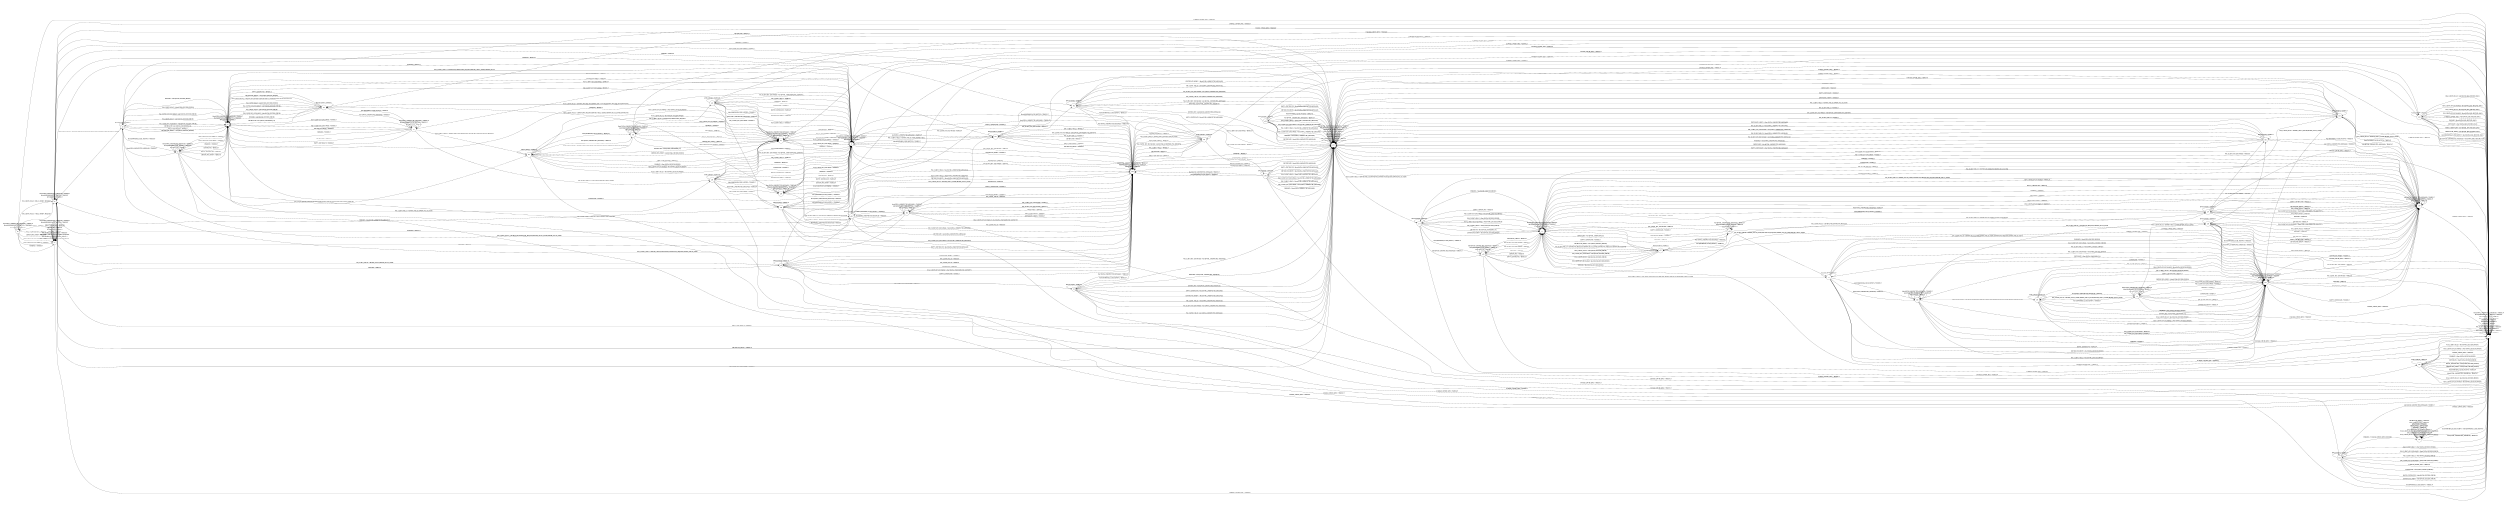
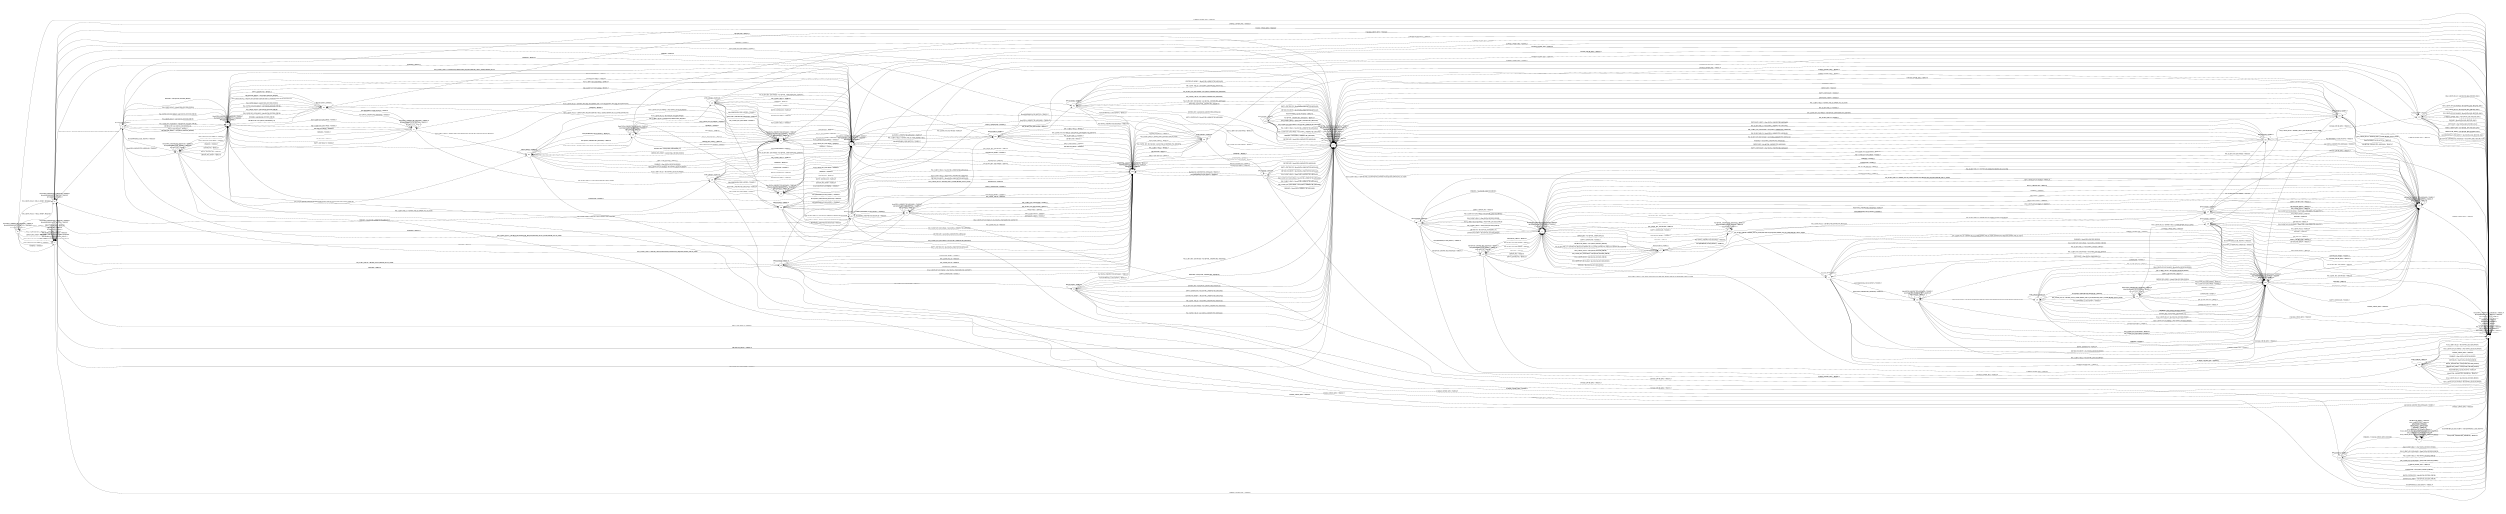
edge "s36" -> "s34": added, label "CHANGE_CIPHER_SPEC / TIMEOUT"
edge "s22" -> "s26": removed, label "PSK_CLIENT_HELLO / CERTIFICATE_REQUEST,SERVER_HELLO_DONE"
